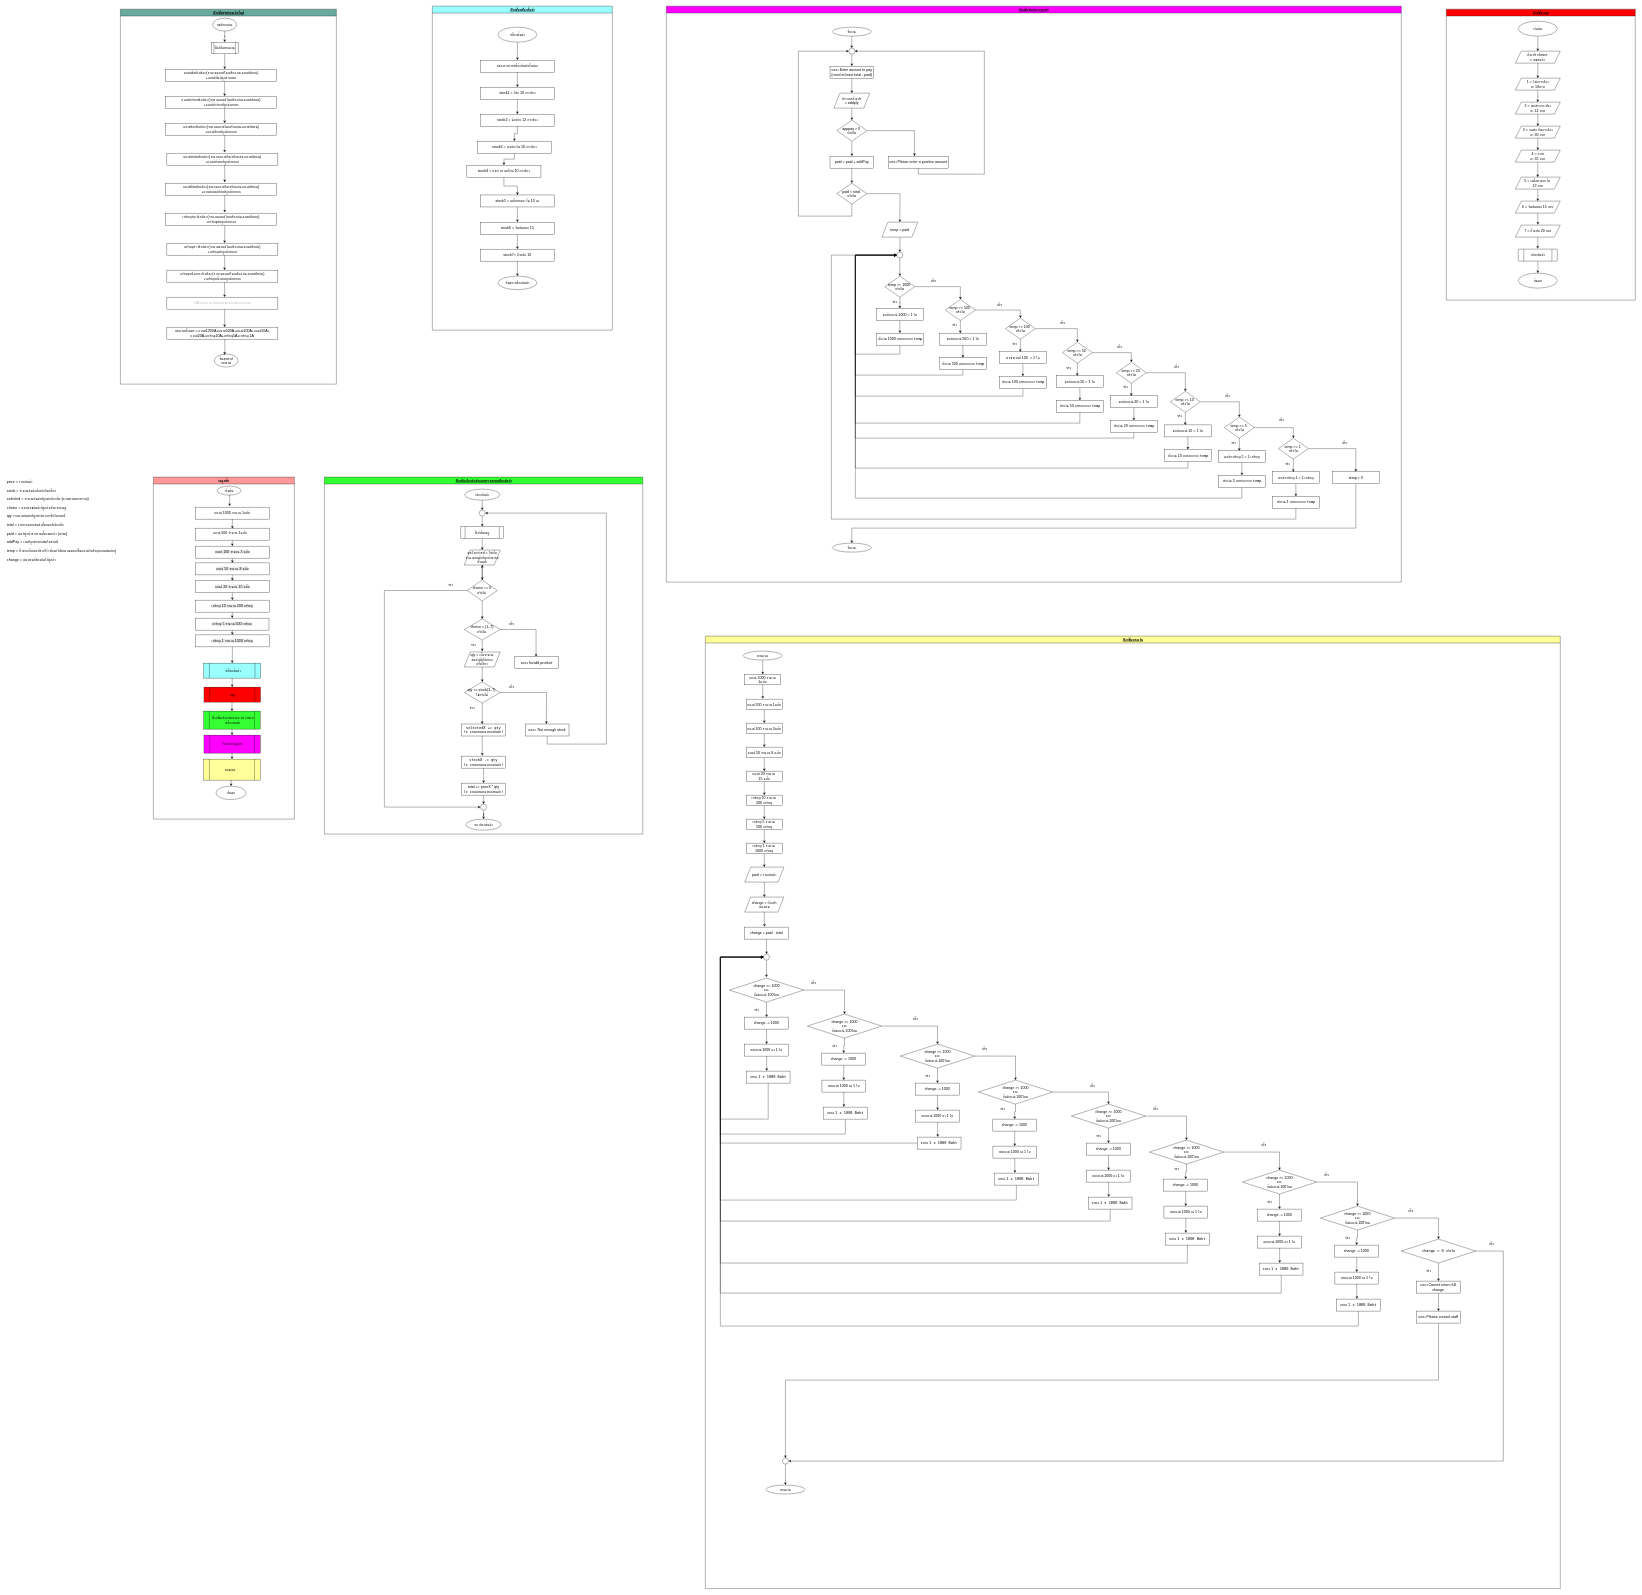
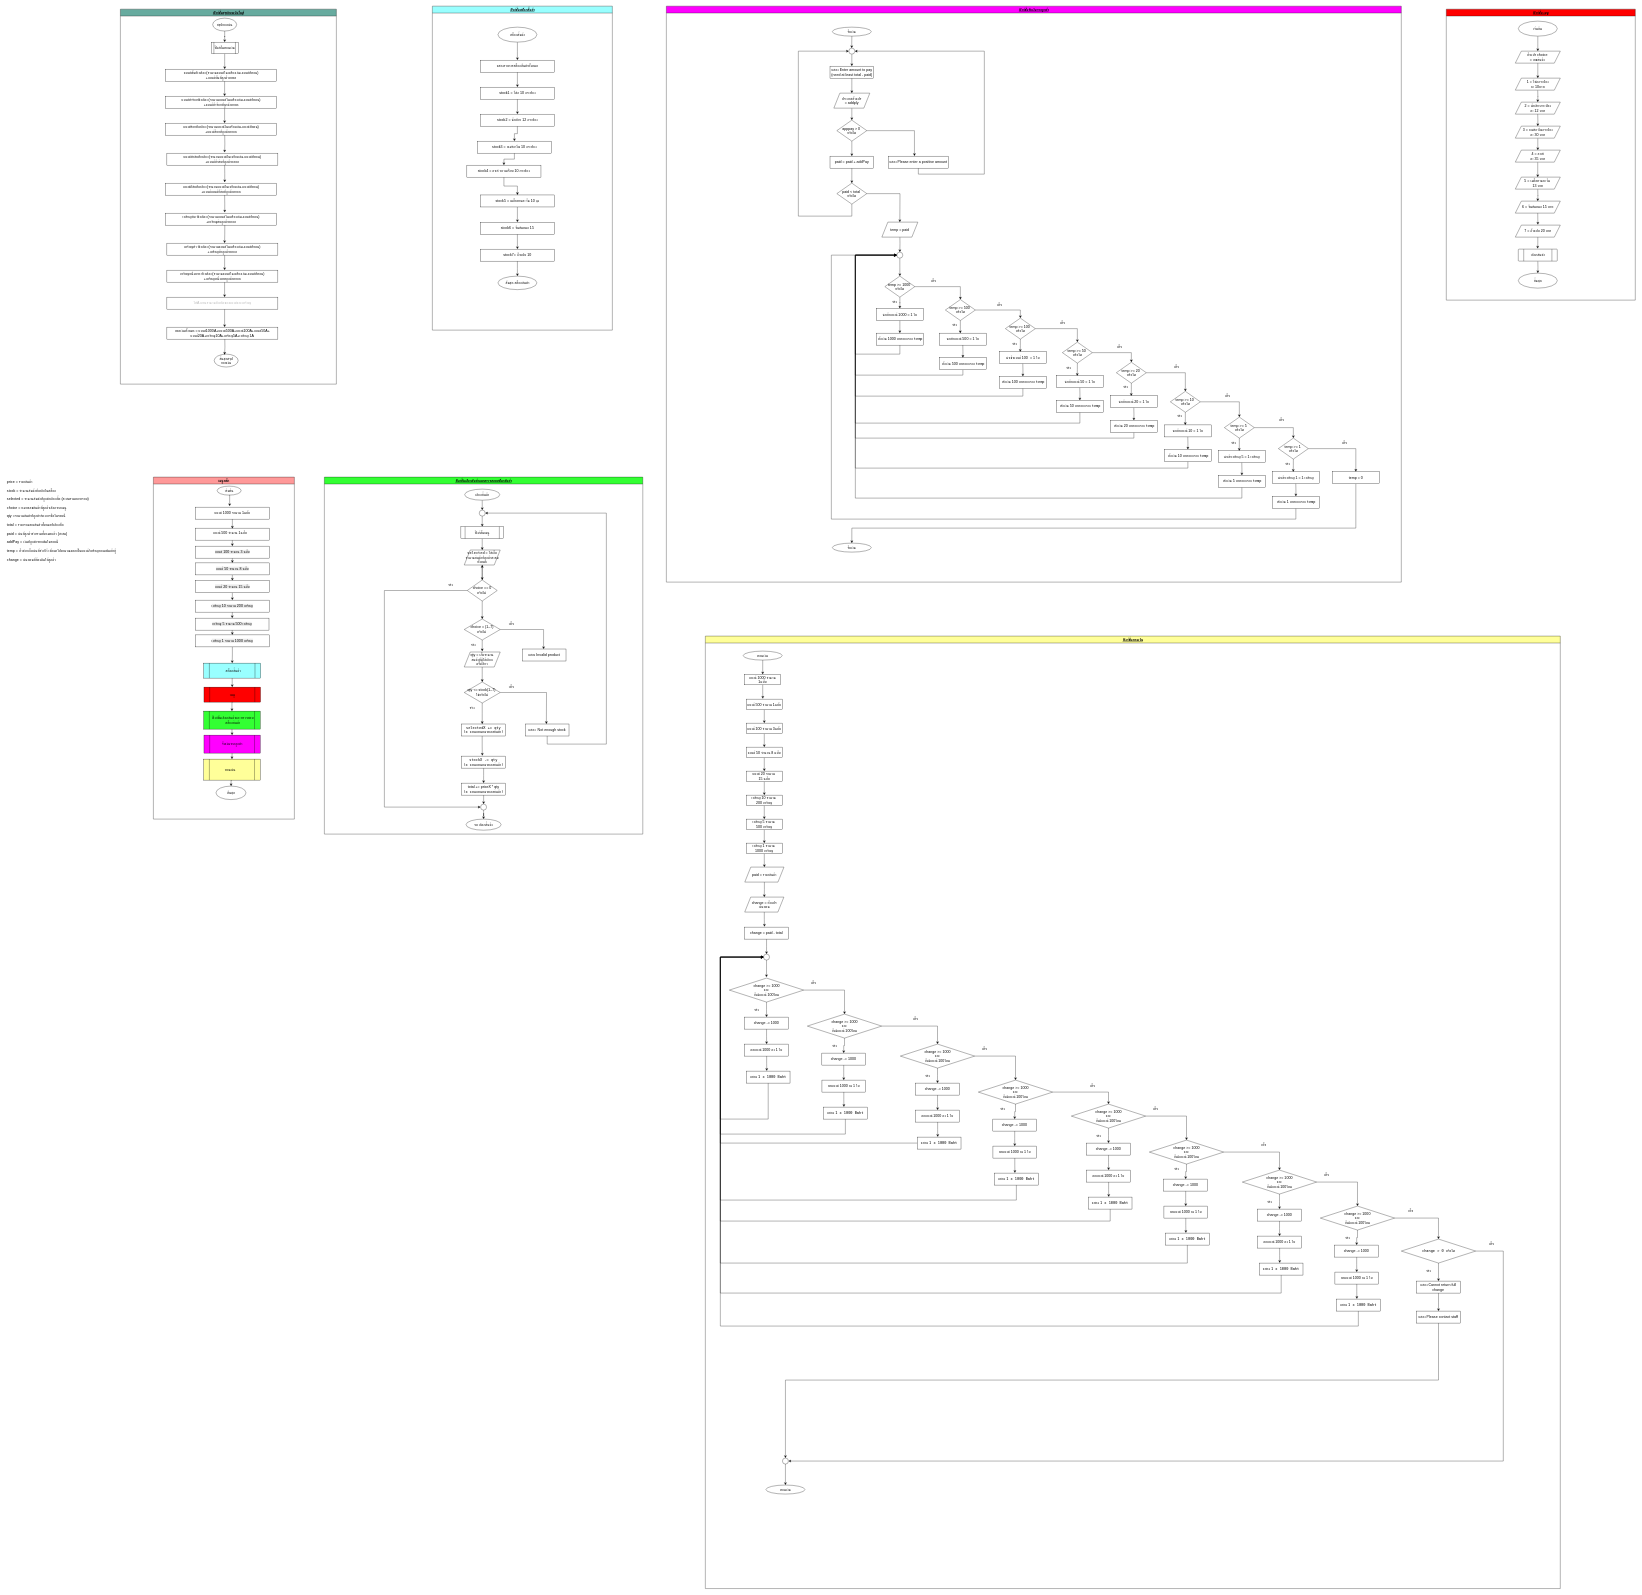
node "แสดง Invalid product": moved (536, 663) -> (544, 655)
